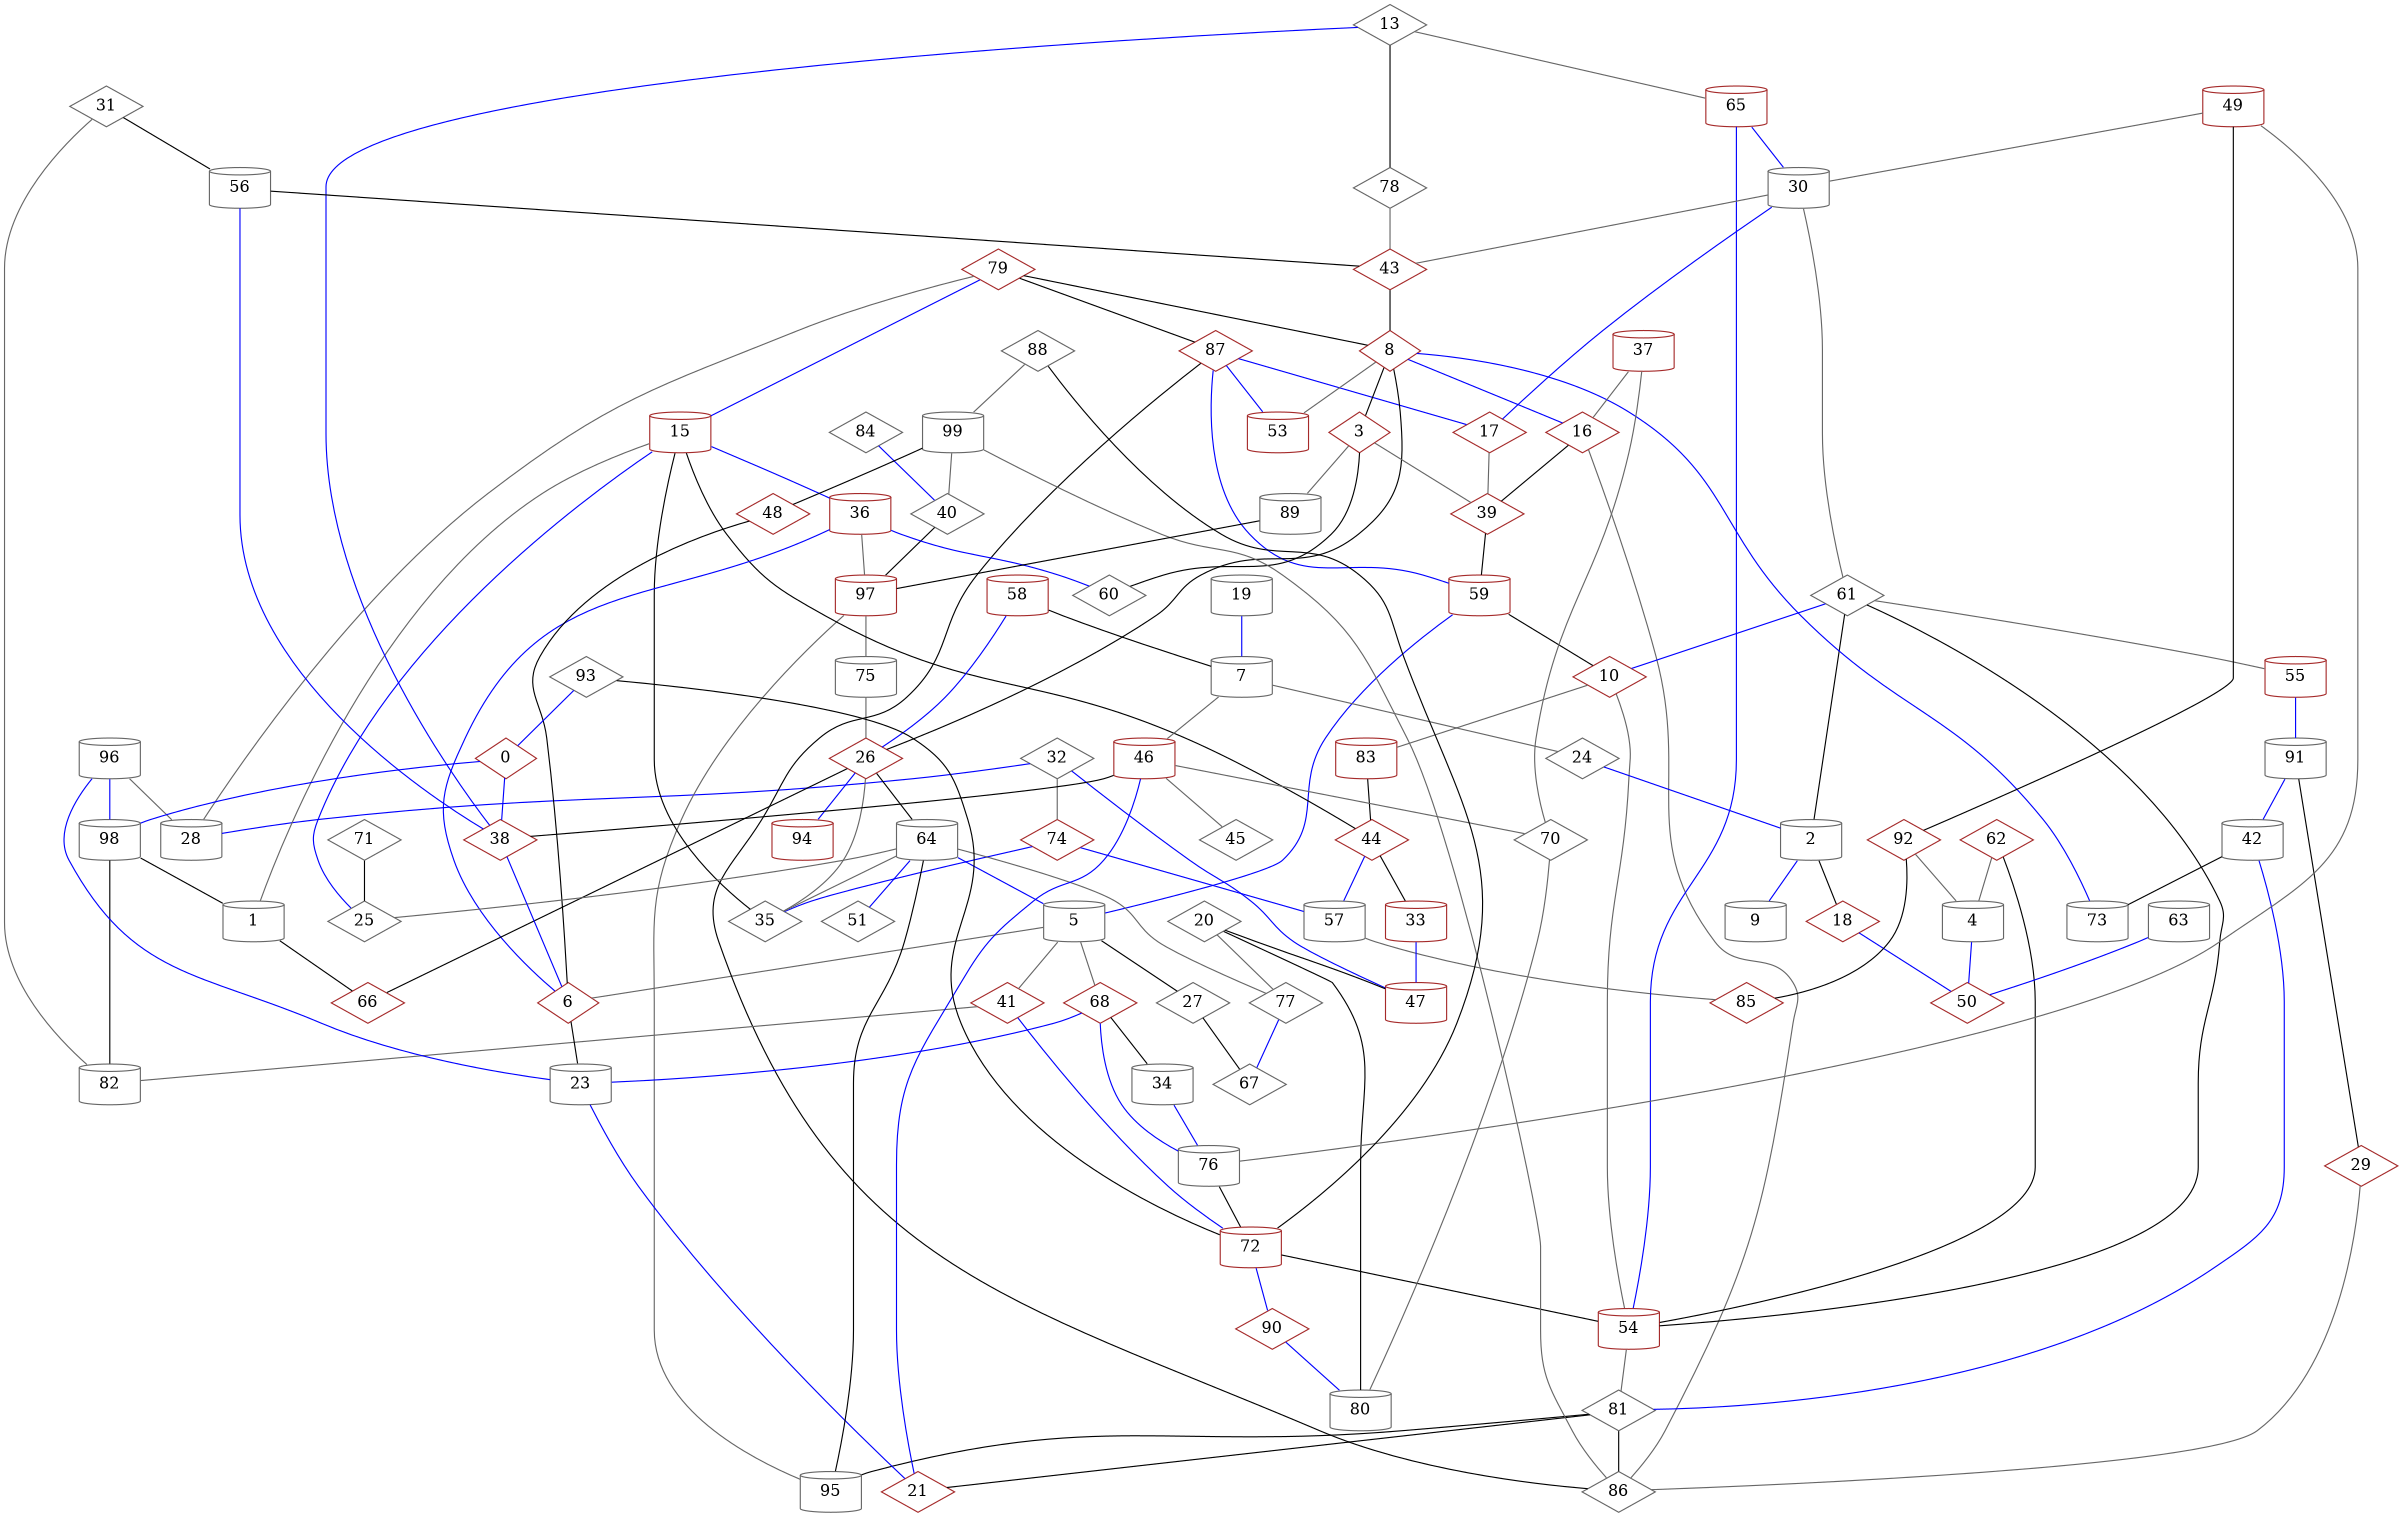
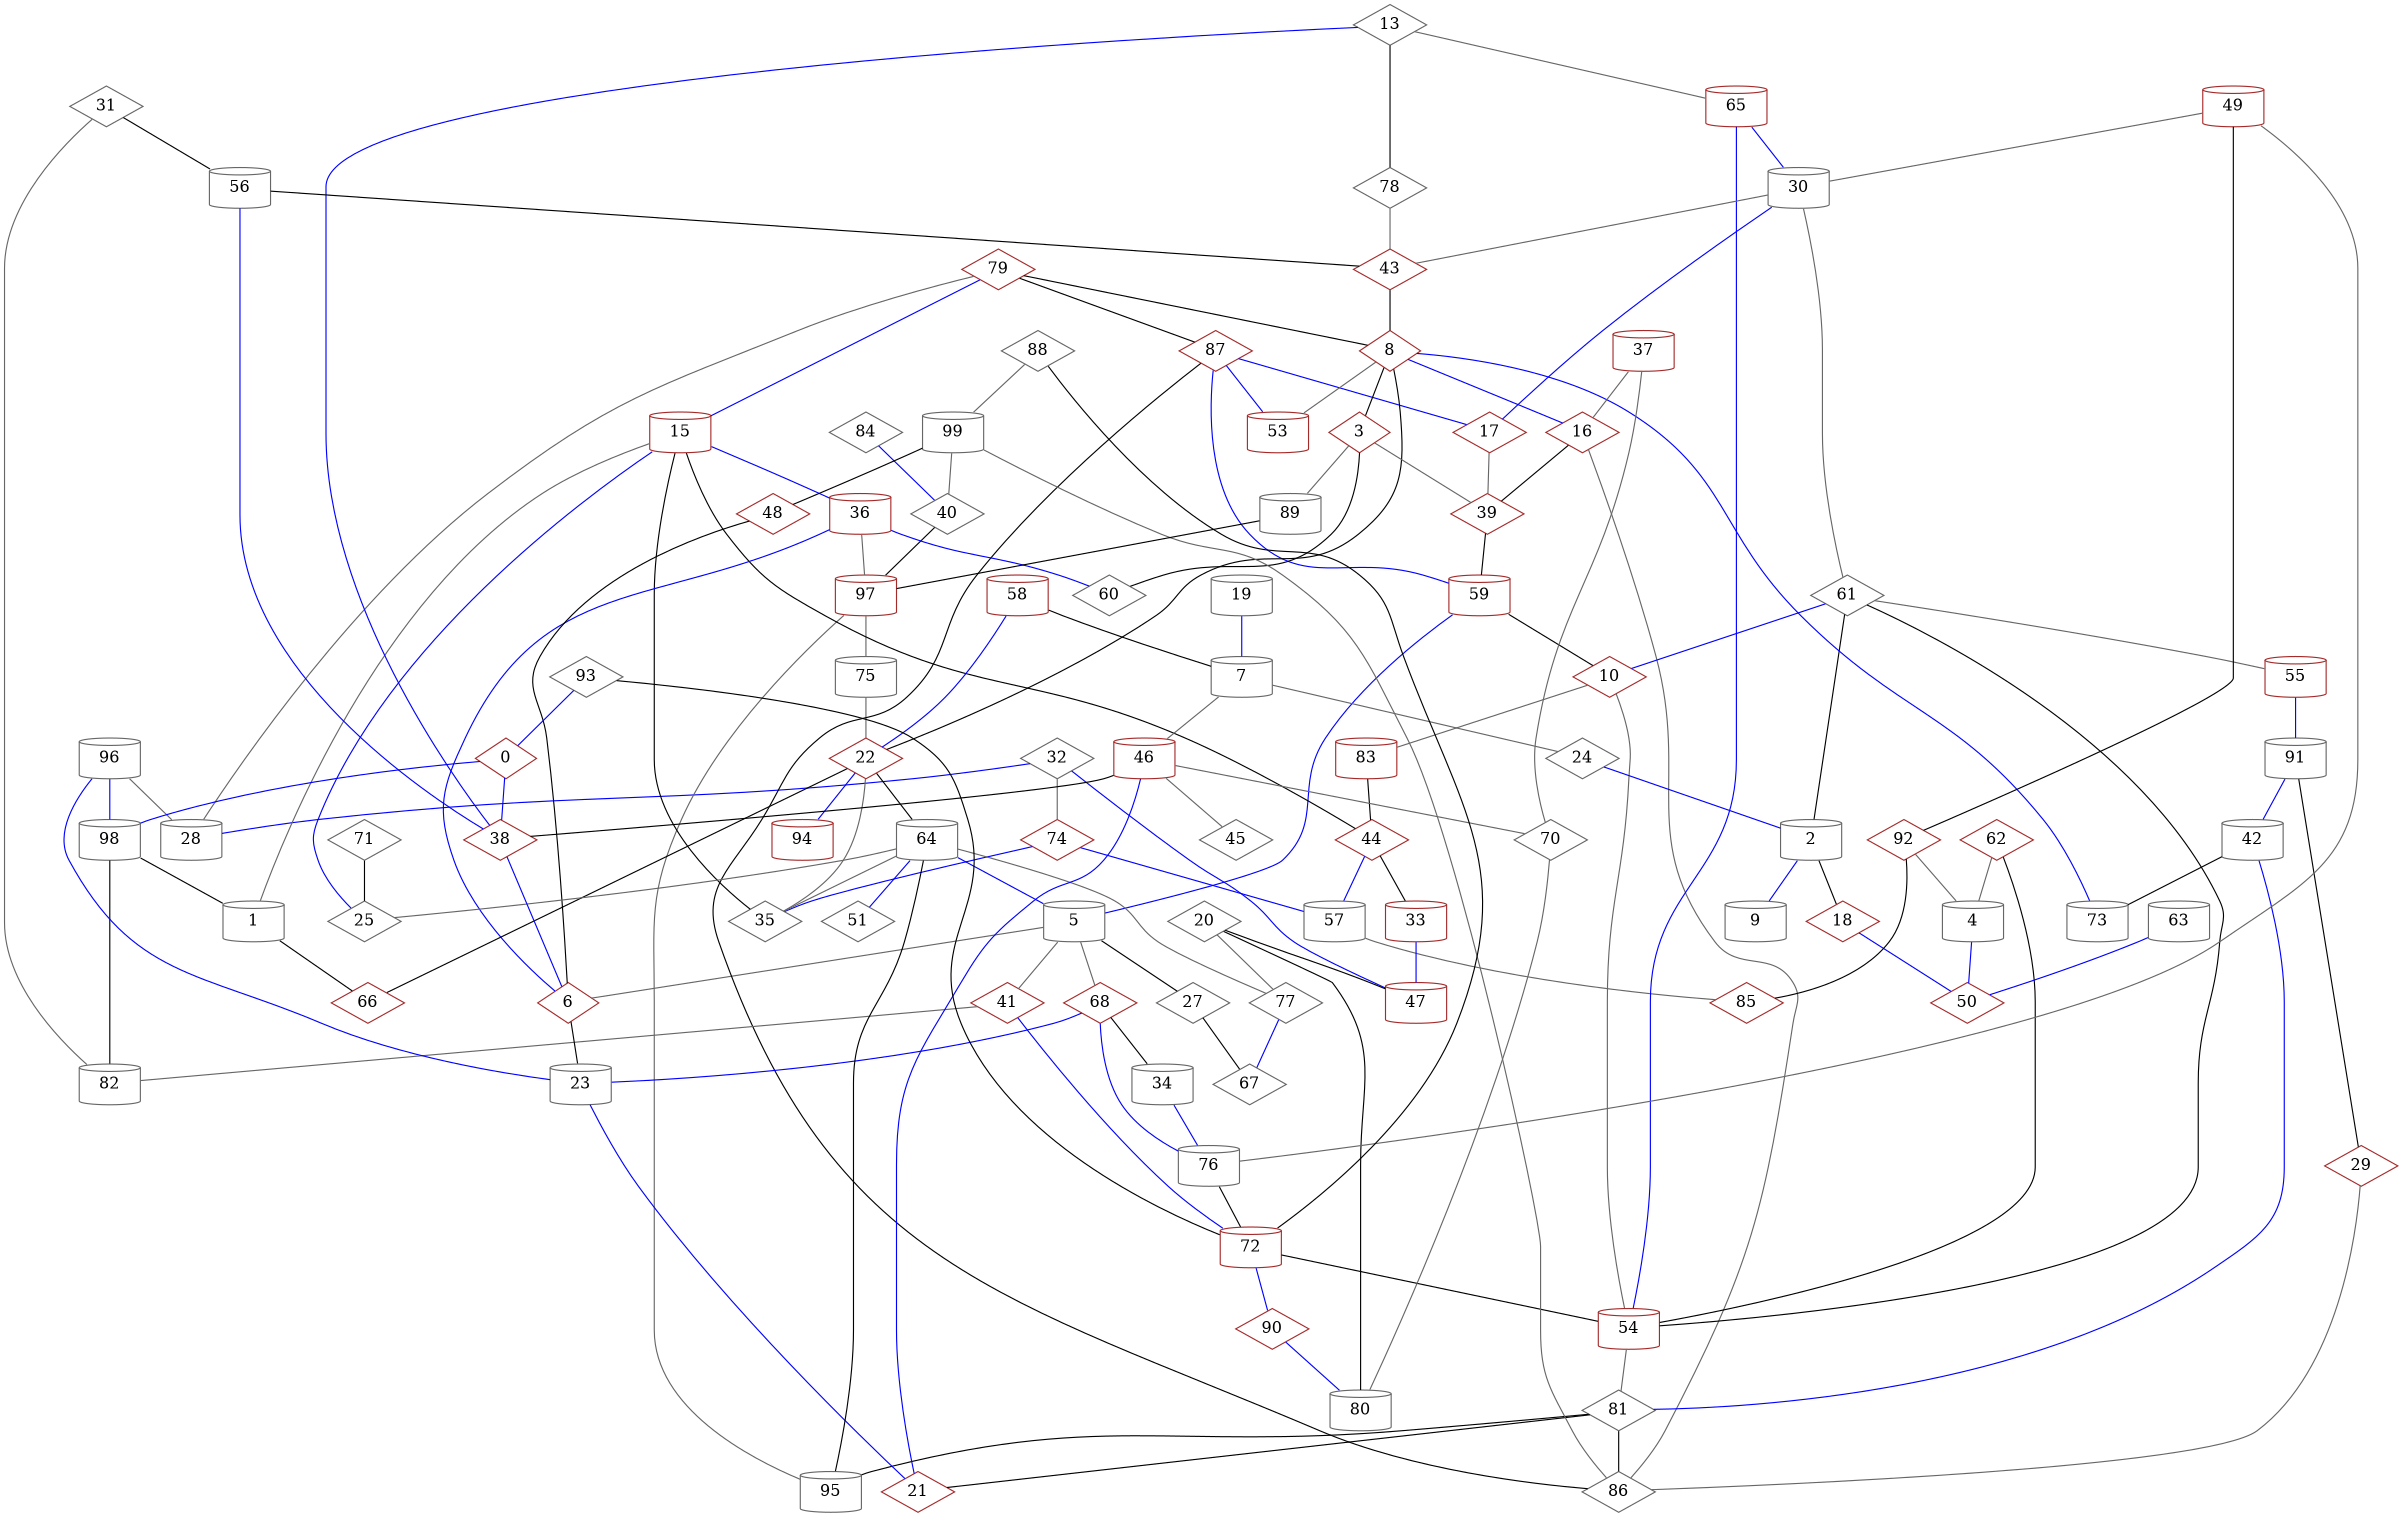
node "26": label "26" -> "22"
